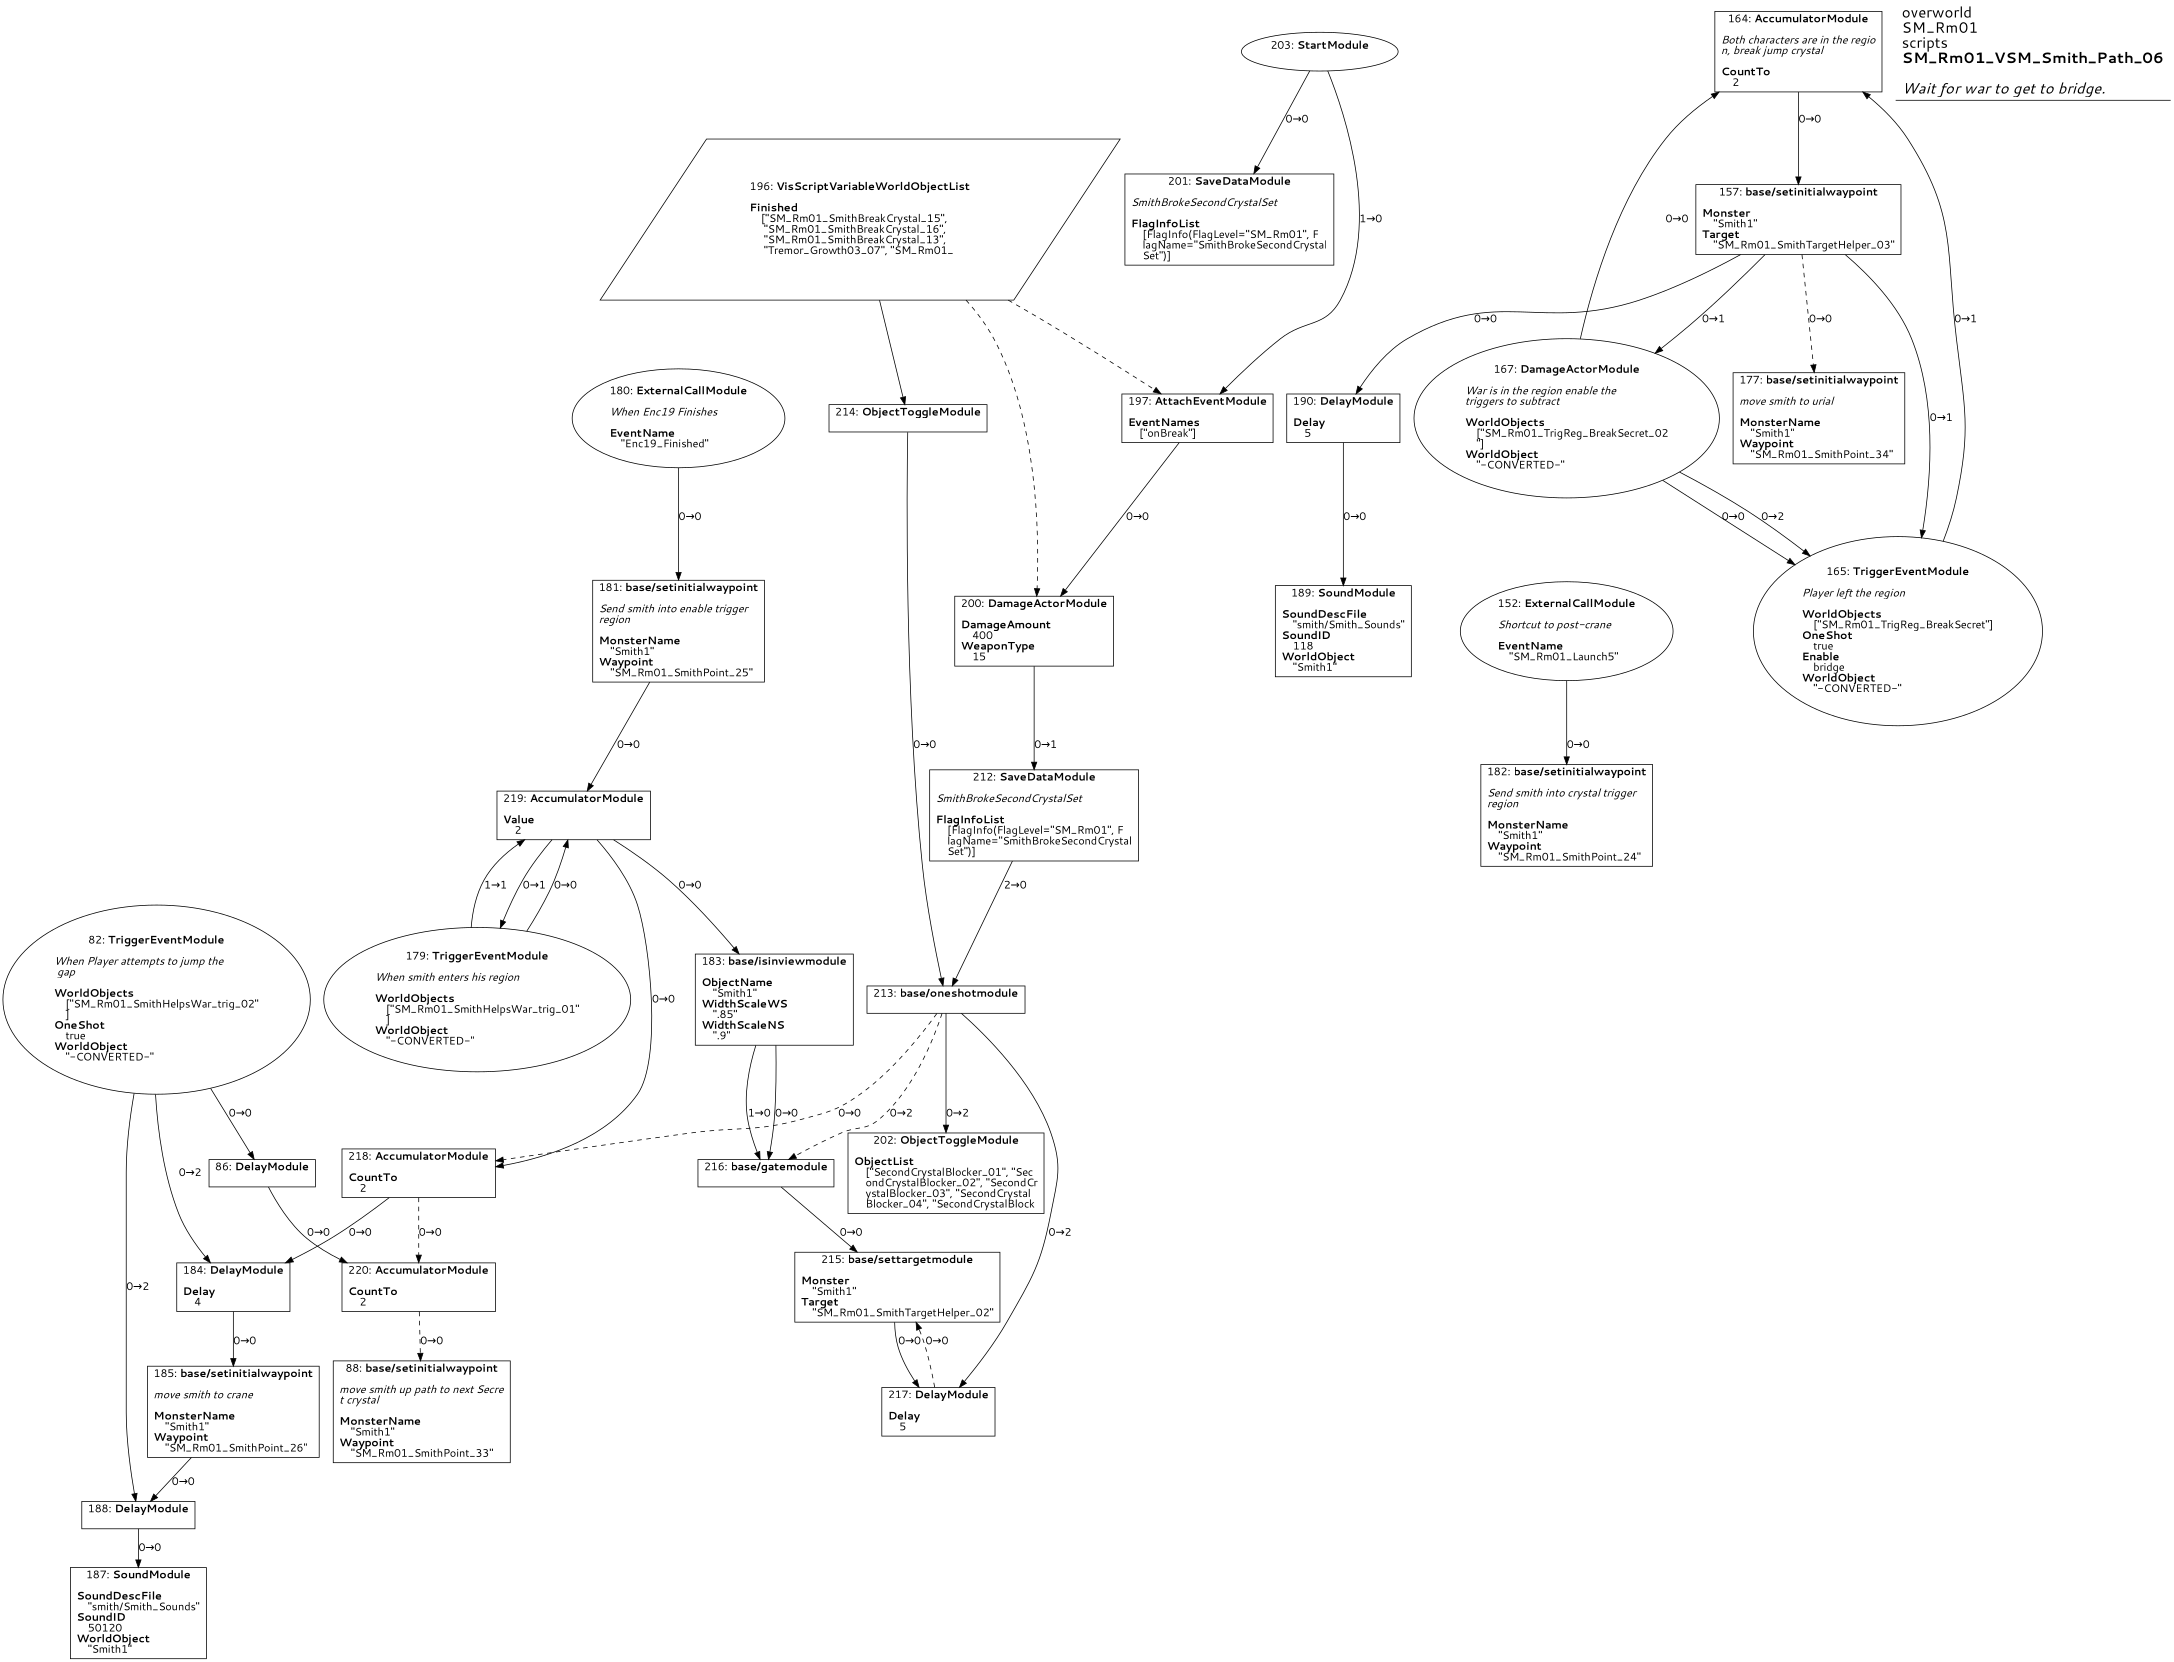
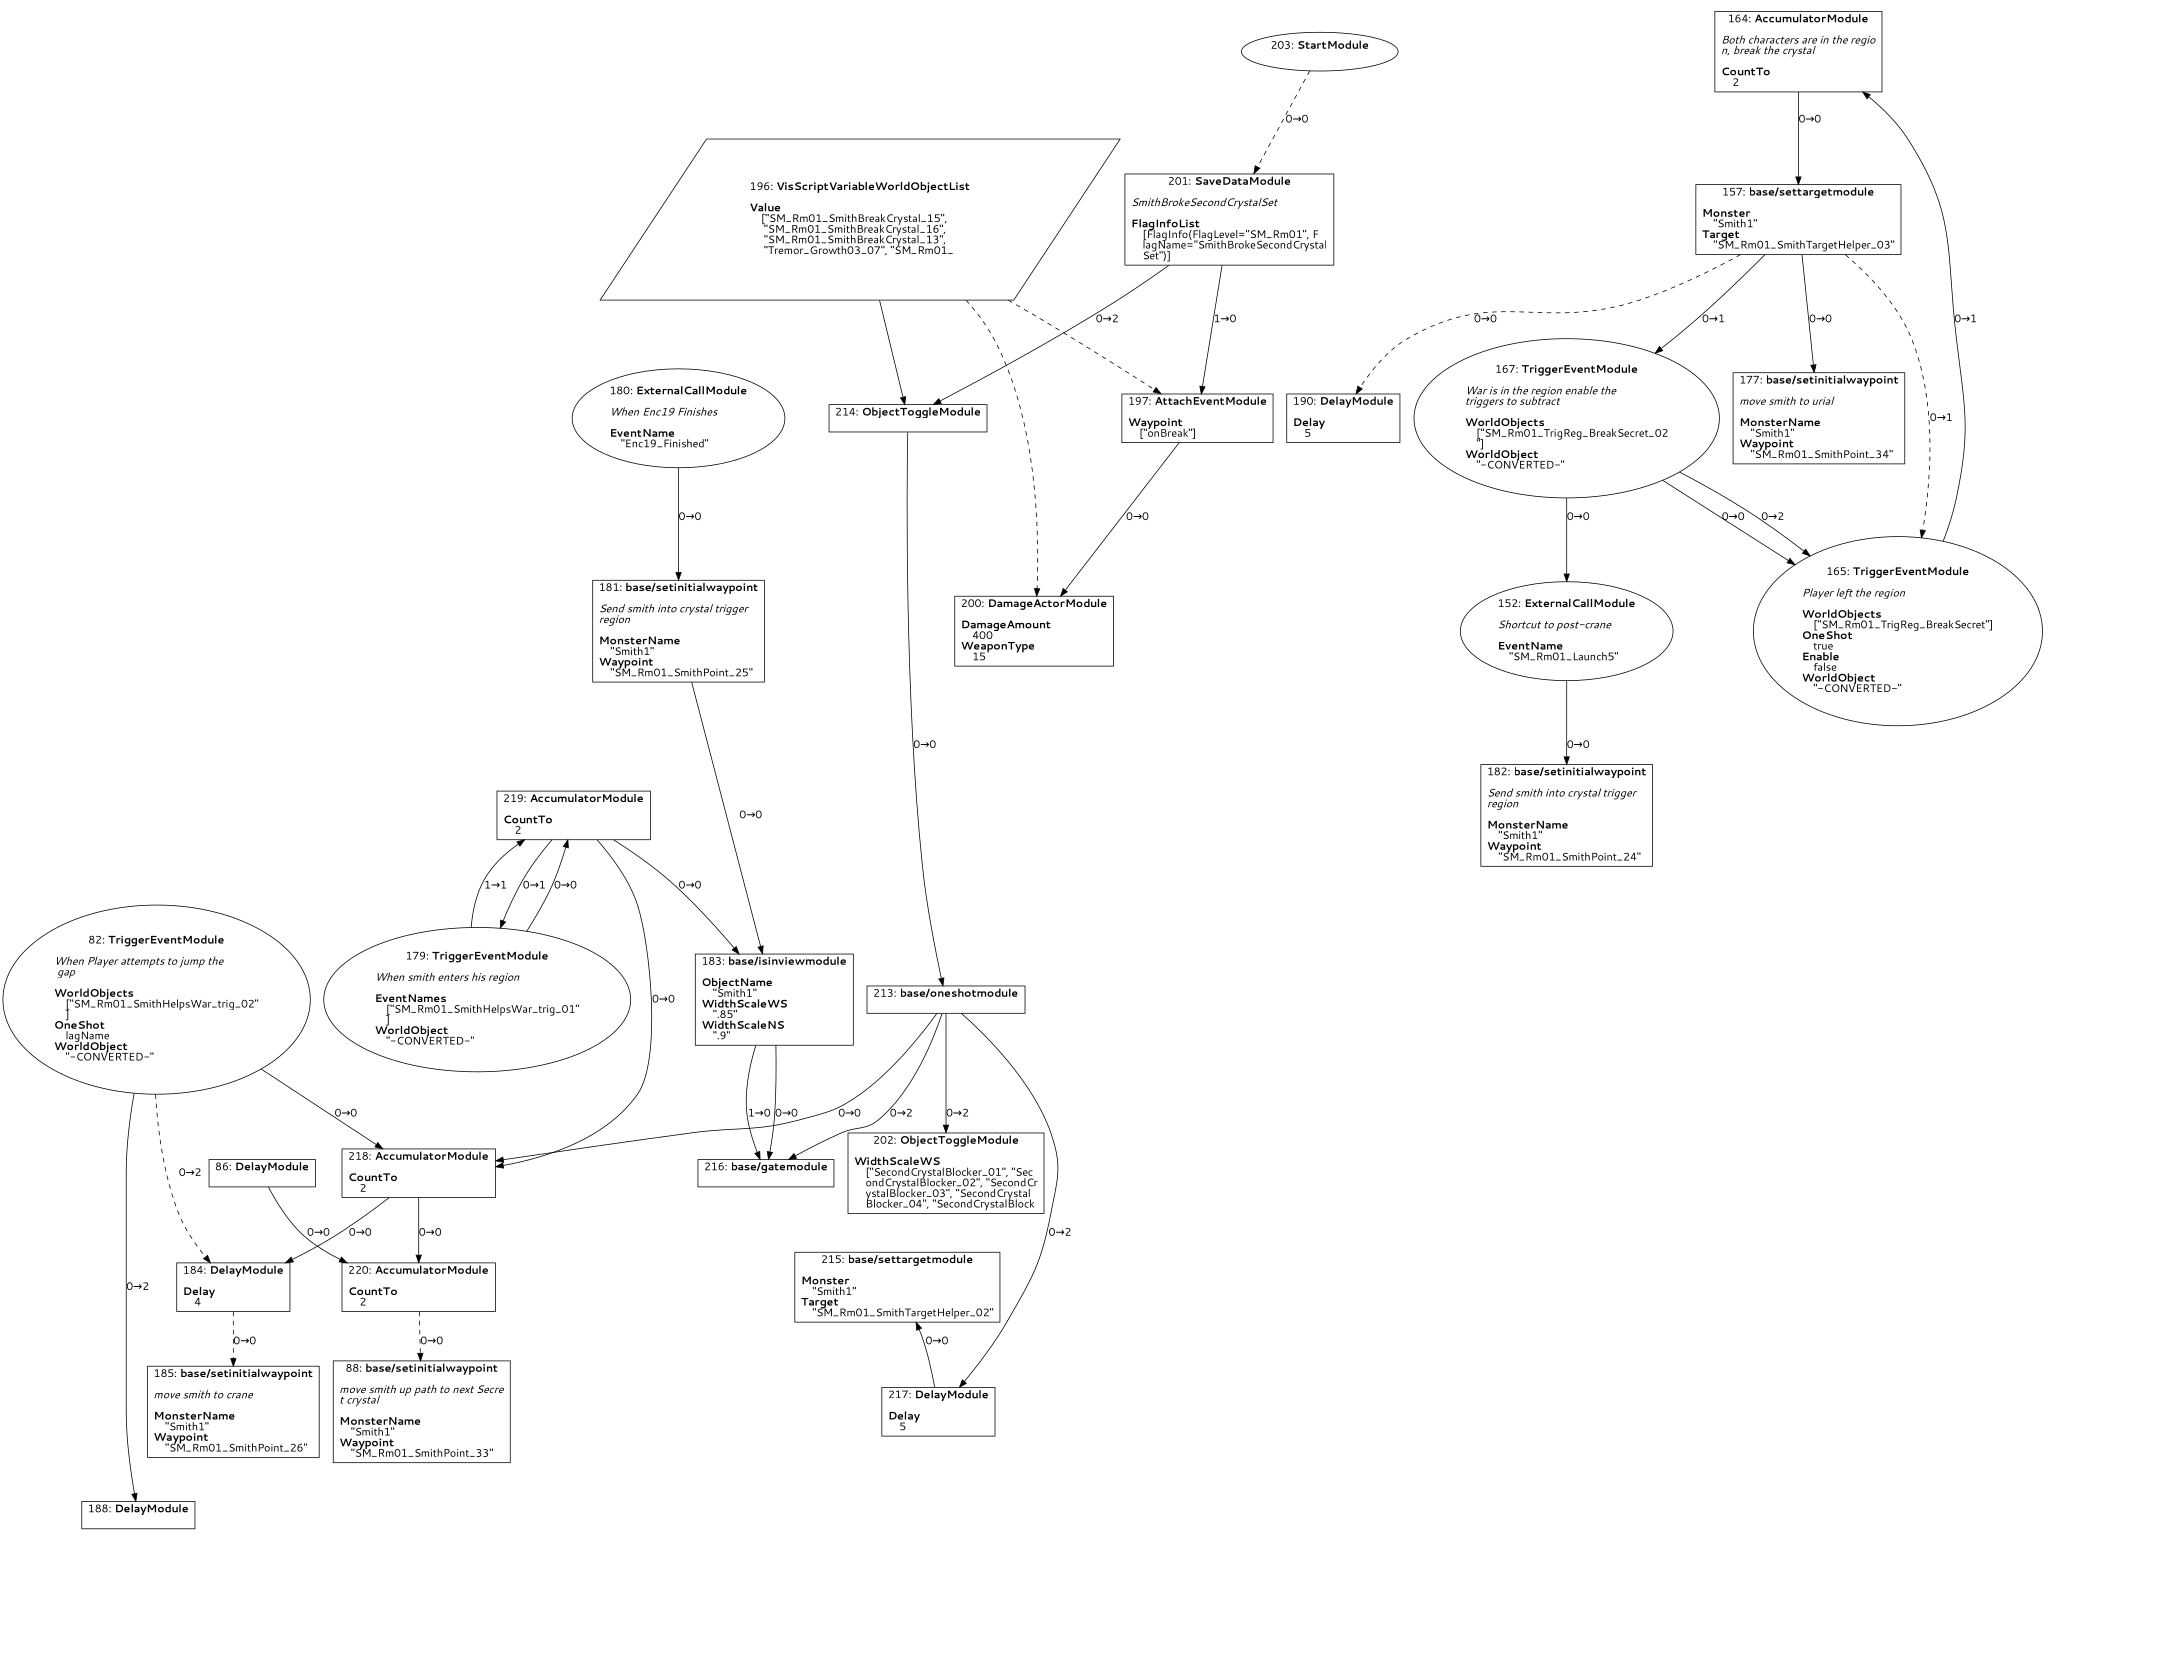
node "164:": text "n, break jump crystal" -> "n, break the crystal"
node "overworld": removed
edge "203:" -> "201:": style solid -> dashed
node "157:": text "base/setinitialwaypoint" -> "base/settargetmodule"
edge "167:" -> "164:": now "167:" -> "152:"
node "196:": text "Finished" -> "Value"
edge "203:" -> "197:": now "201:" -> "197:"
edge "157:" -> "177:": style dashed -> solid
edge "157:" -> "190:": style solid -> dashed
edge "201:" -> "214:": added, label "0→2"
node "167:": text "DamageActorModule" -> "TriggerEventModule"
edge "157:" -> "165:": style solid -> dashed
node "197:": text "EventNames" -> "Waypoint"
node "181:": text "Send smith into enable trigger" -> "Send smith into crystal trigger"
node "189:": removed
node "165:": text "bridge" -> "false"
edge "181:" -> "219:": now "181:" -> "183:"
node "212:": removed
node "219:": text "Value" -> "CountTo"
node "179:": text "WorldObjects" -> "EventNames"
node "82:": text "true" -> "lagName"
edge "213:" -> "216:": style dashed -> solid
edge "82:" -> "86:": now "82:" -> "218:"
edge "213:" -> "218:": style dashed -> solid
node "202:": text "ObjectList" -> "WidthScaleWS"
edge "82:" -> "184:": style solid -> dashed
edge "216:" -> "215:": removed, label "0→0"
edge "218:" -> "220:": style dashed -> solid
edge "184:" -> "185:": style solid -> dashed
edge "215:" -> "217:": removed, label "0→0"
edge "217:" -> "215:": style dashed -> solid
edge "185:" -> "188:": removed, label "0→0"
node "187:": removed
